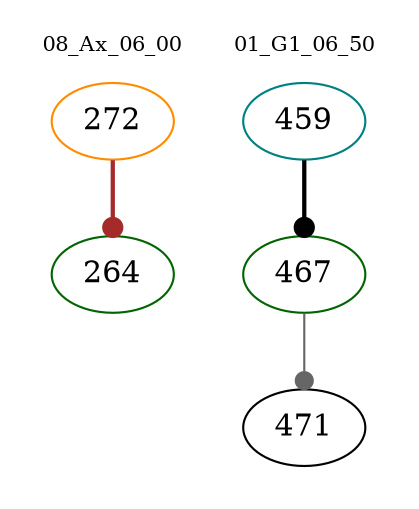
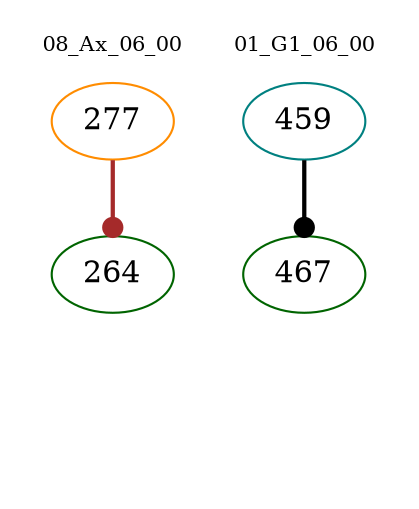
cluster "01_G1_06_50": label "01_G1_06_50" -> "01_G1_06_00"
node "272": label "272" -> "277"
node "471": removed
